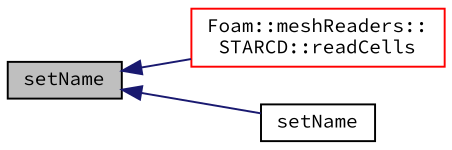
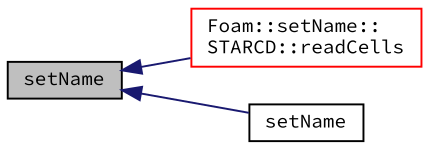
node "Foam::meshReaders:: STARCD::readCells": label "Foam::meshReaders:: STARCD::readCells" -> "Foam::setName:: STARCD::readCells"
